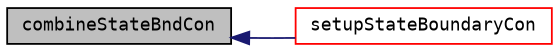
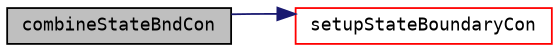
edge "setupStateBoundaryCon" -> "combineStateBndCon": reversed
